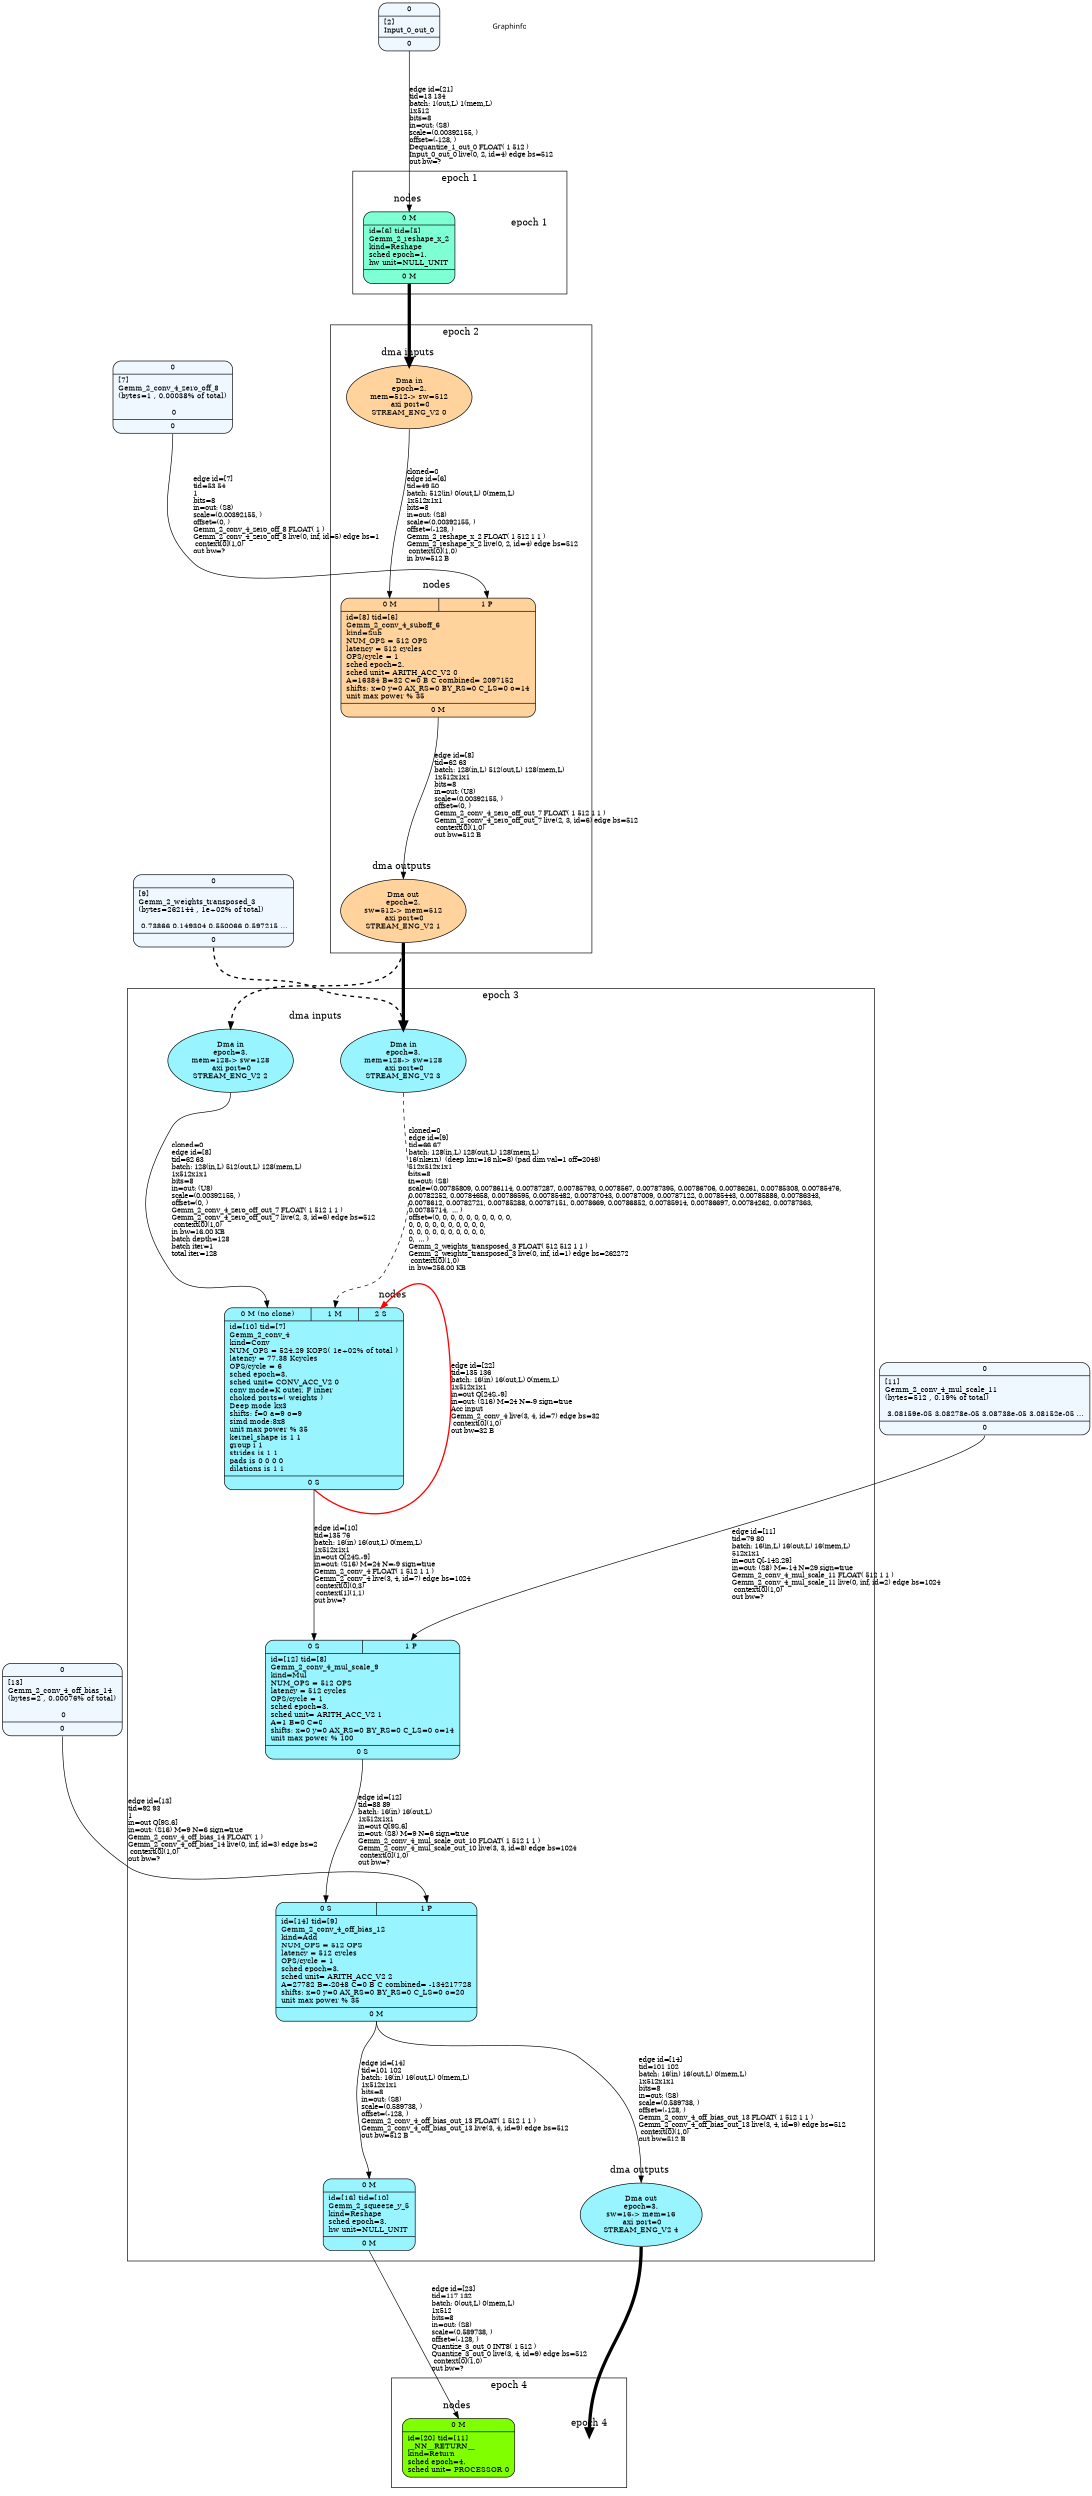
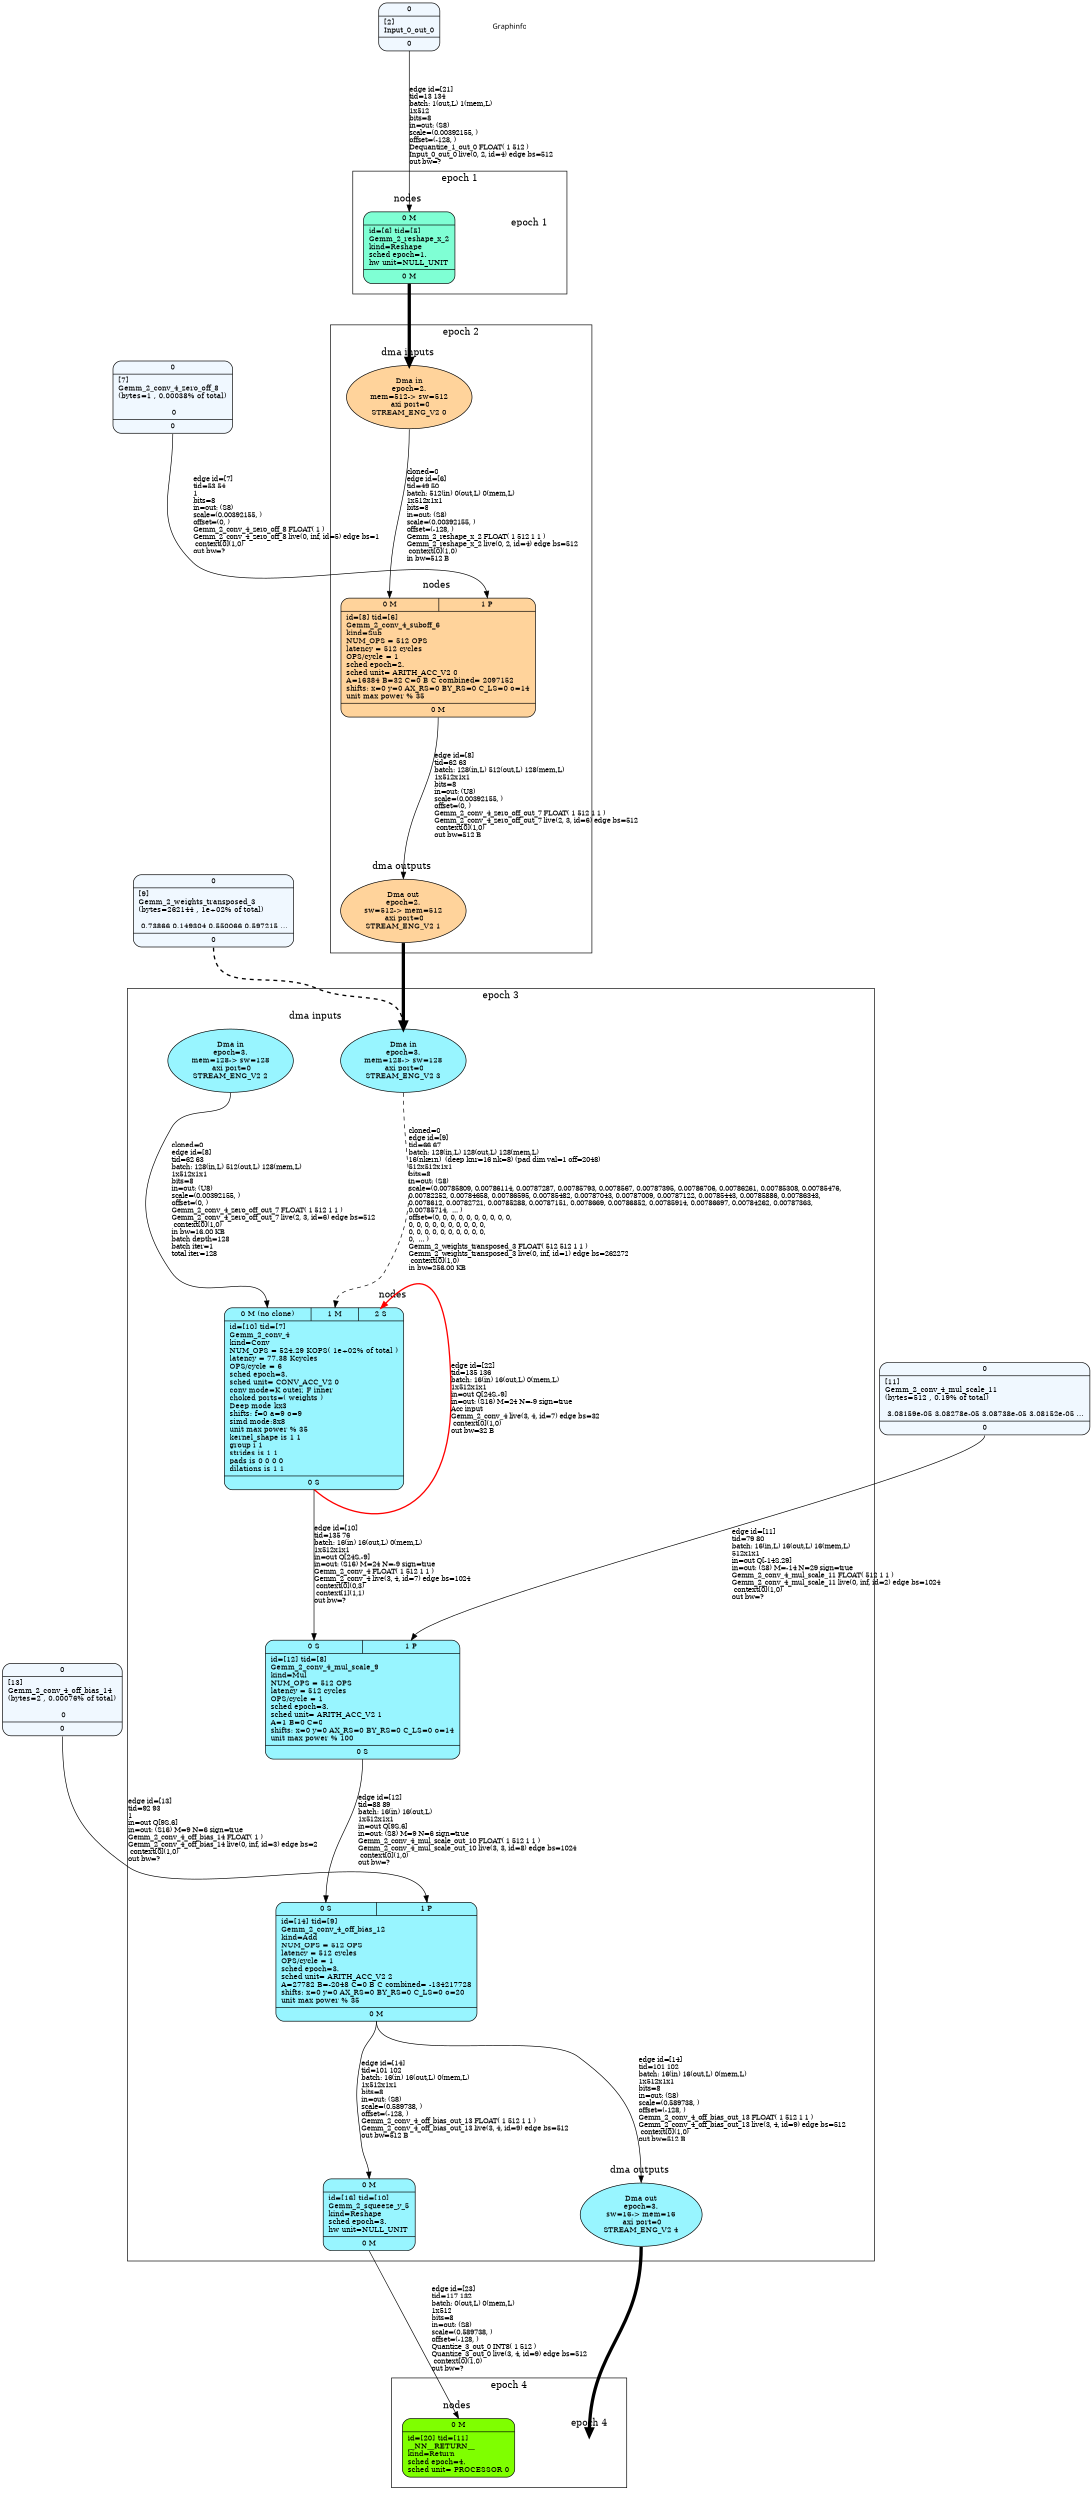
edge "Dma out epoch=2. sw=512-> mem=512 axi port=0 STREAM_ENG_V2 1" -> "Dma in epoch=3. mem=128-> sw=128 axi port=0 STREAM_ENG_V2 2": removed
